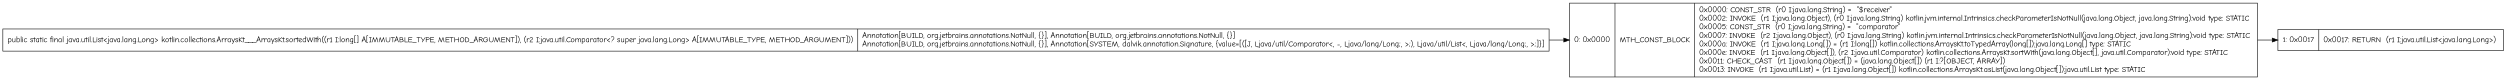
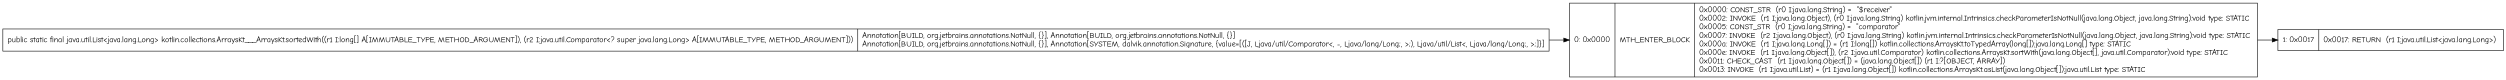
node "0: 0x0000": text "MTH_CONST_BLOCK" -> "MTH_ENTER_BLOCK"
